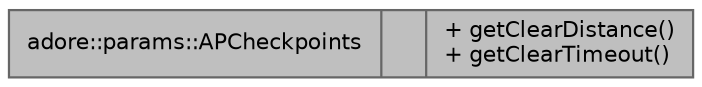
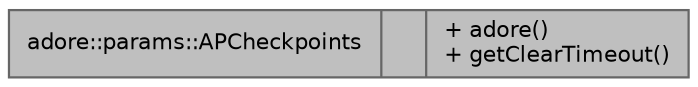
node "adore::params::APCheckpoints": text "+ getClearDistance()" -> "+ adore()"
